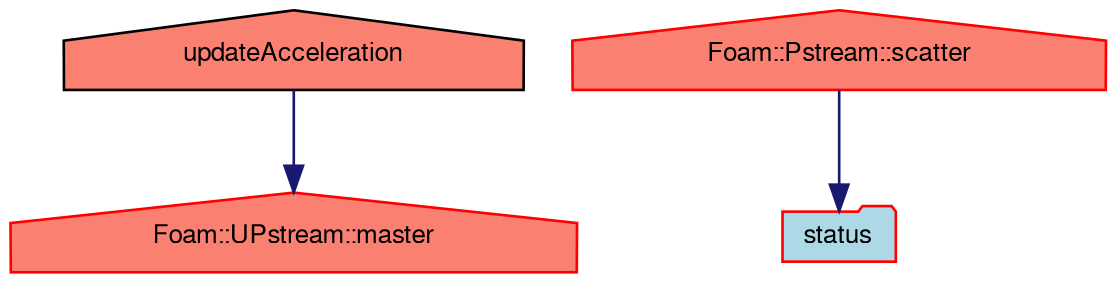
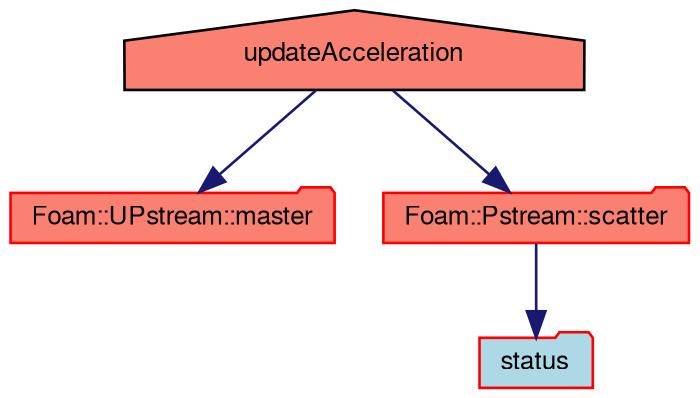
node "Foam::Pstream::scatter": shape house -> folder
edge "updateAcceleration" -> "Foam::Pstream::scatter": added
node "Foam::UPstream::master": shape house -> folder
